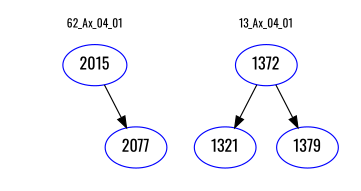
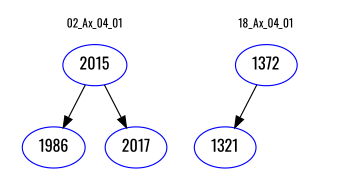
cluster "62_Ax_04_01": label "62_Ax_04_01" -> "02_Ax_04_01"
cluster "13_Ax_04_01": label "13_Ax_04_01" -> "18_Ax_04_01"
node "1986": added
node "2077": label "2077" -> "2017"
node "1379": removed
